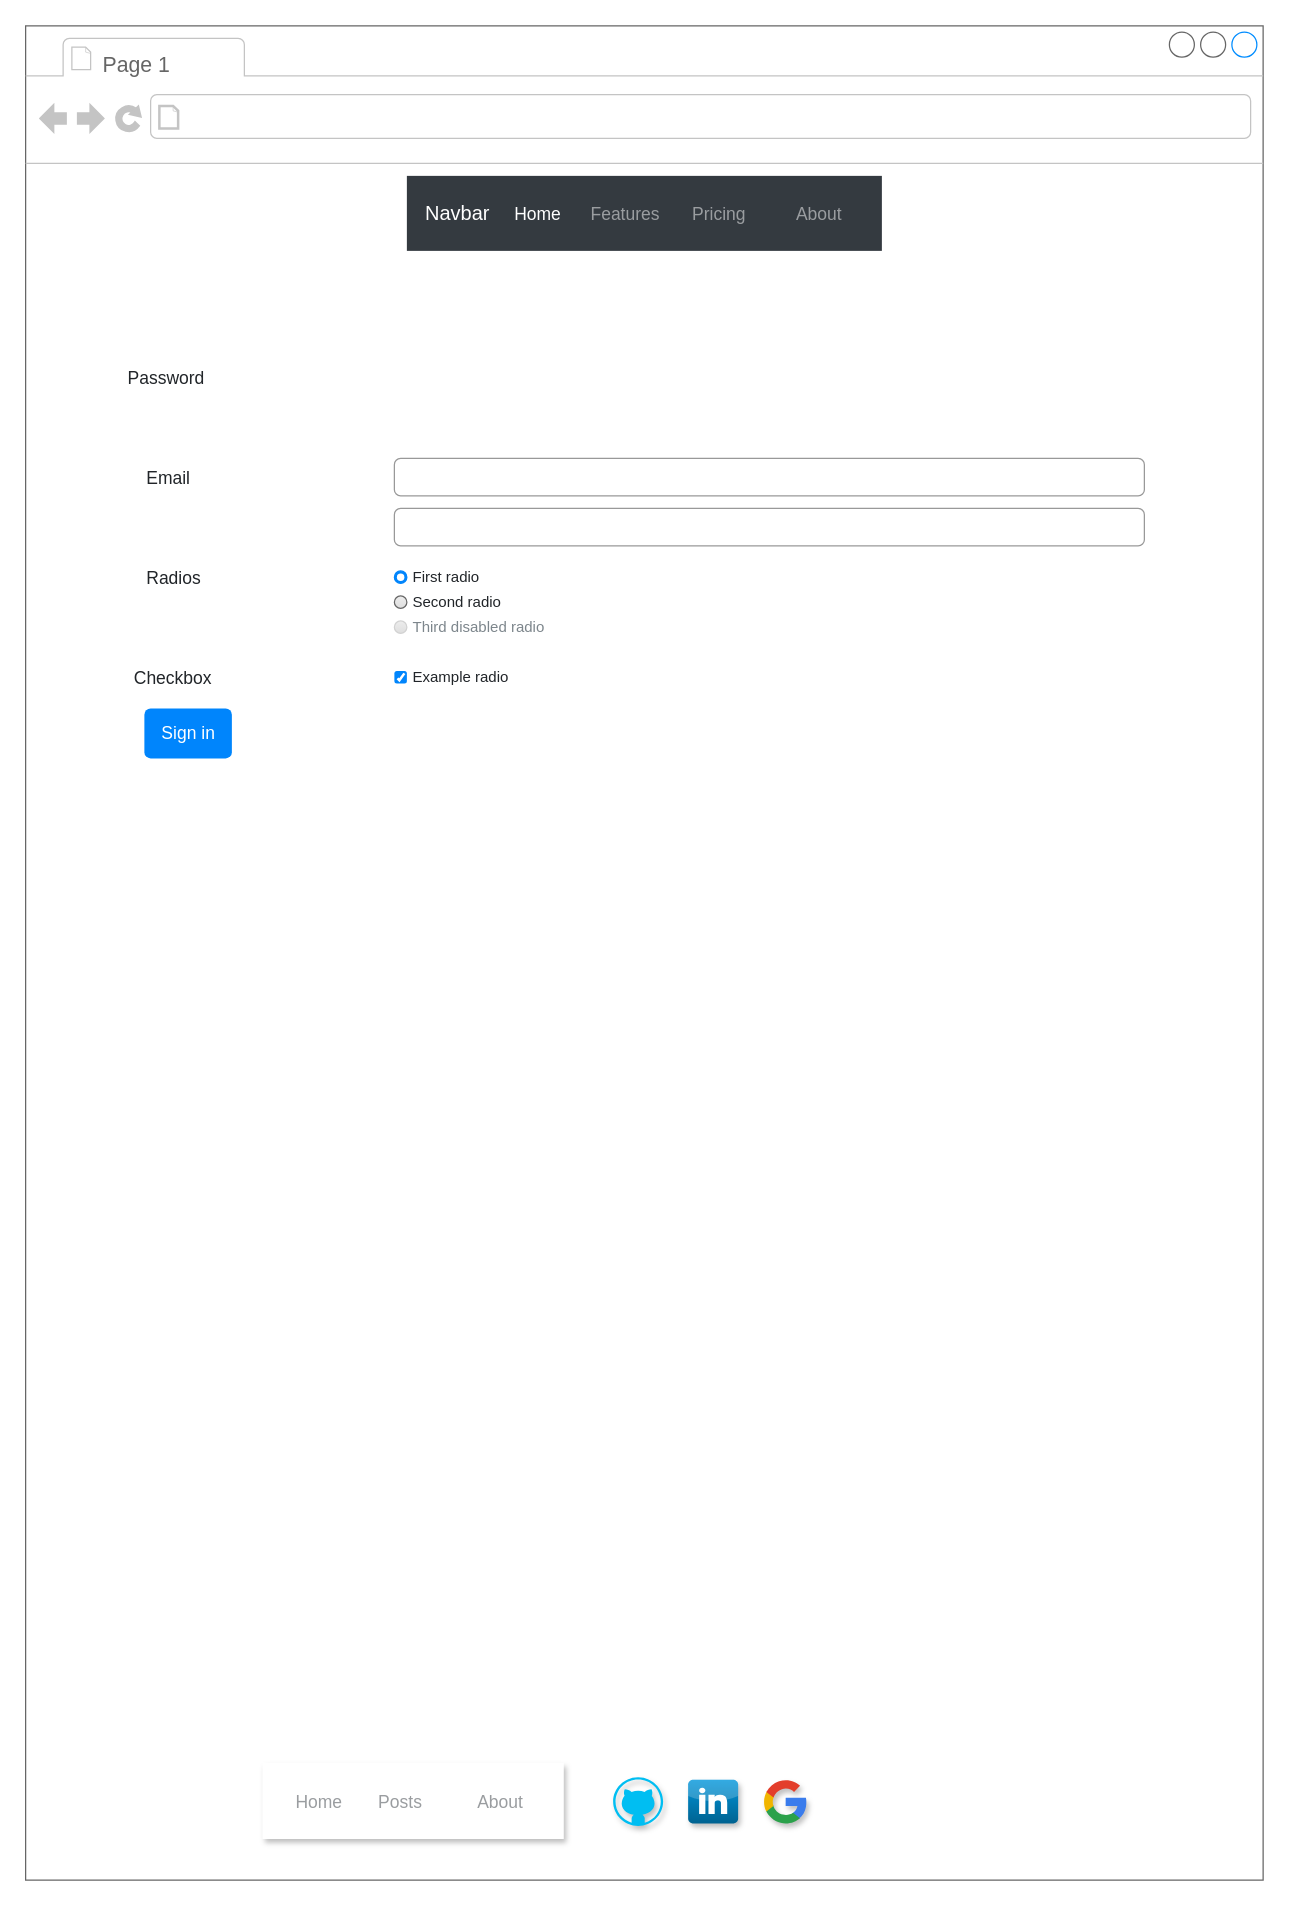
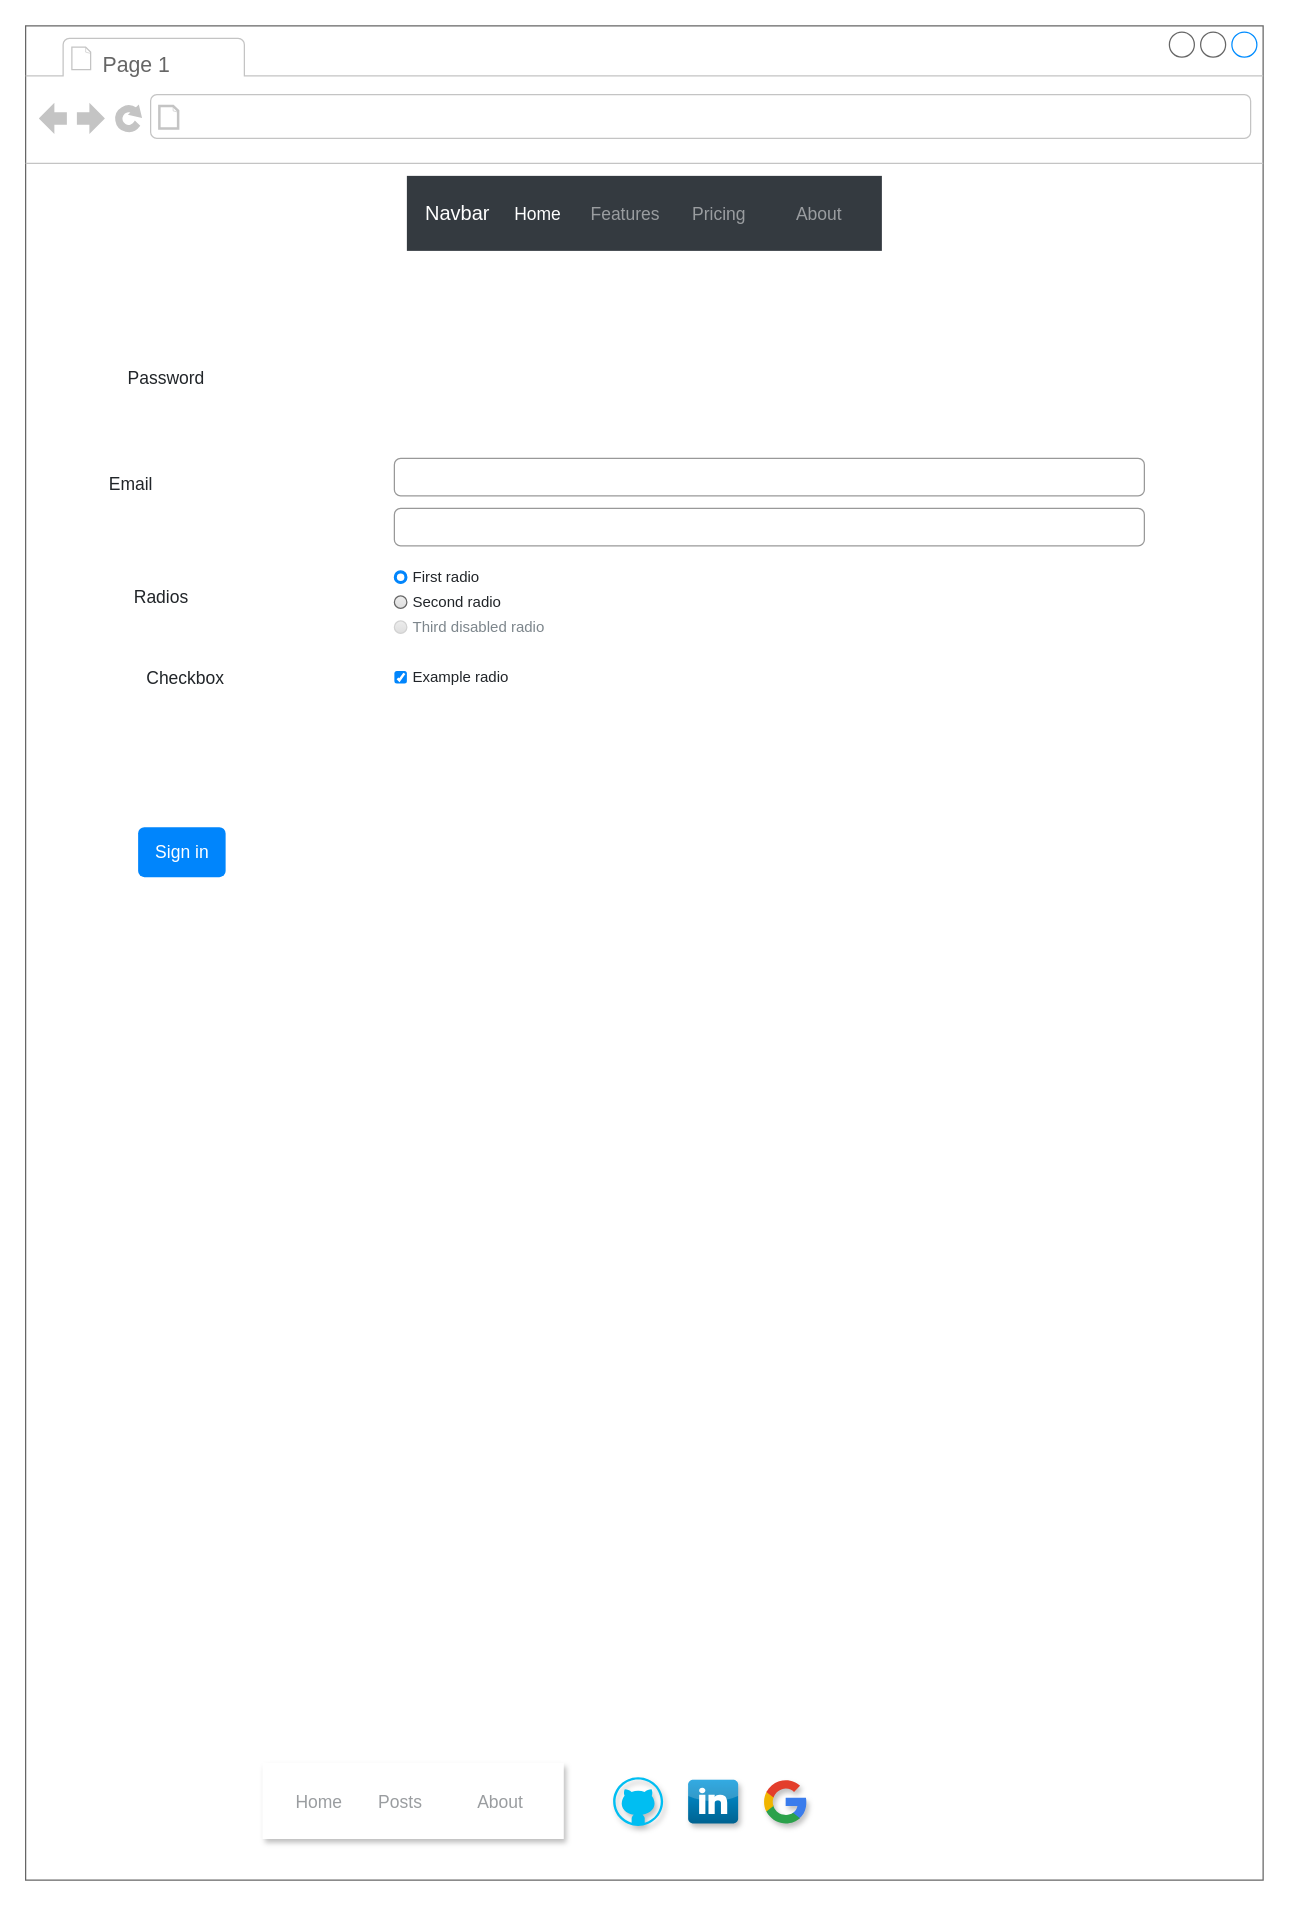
node "Email": moved (269, 477) -> (232, 483)
node "Radios": moved (269, 577) -> (257, 596)
node "Checkbox": moved (257, 677) -> (269, 677)
node "Sign in": moved (188, 733) -> (182, 852)
